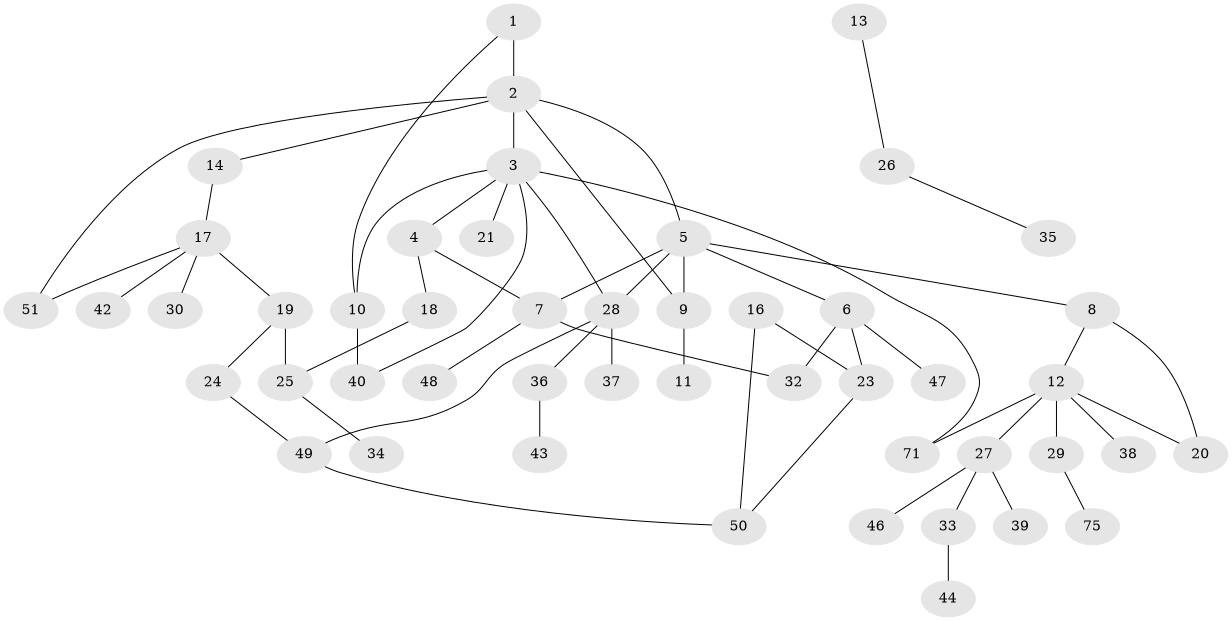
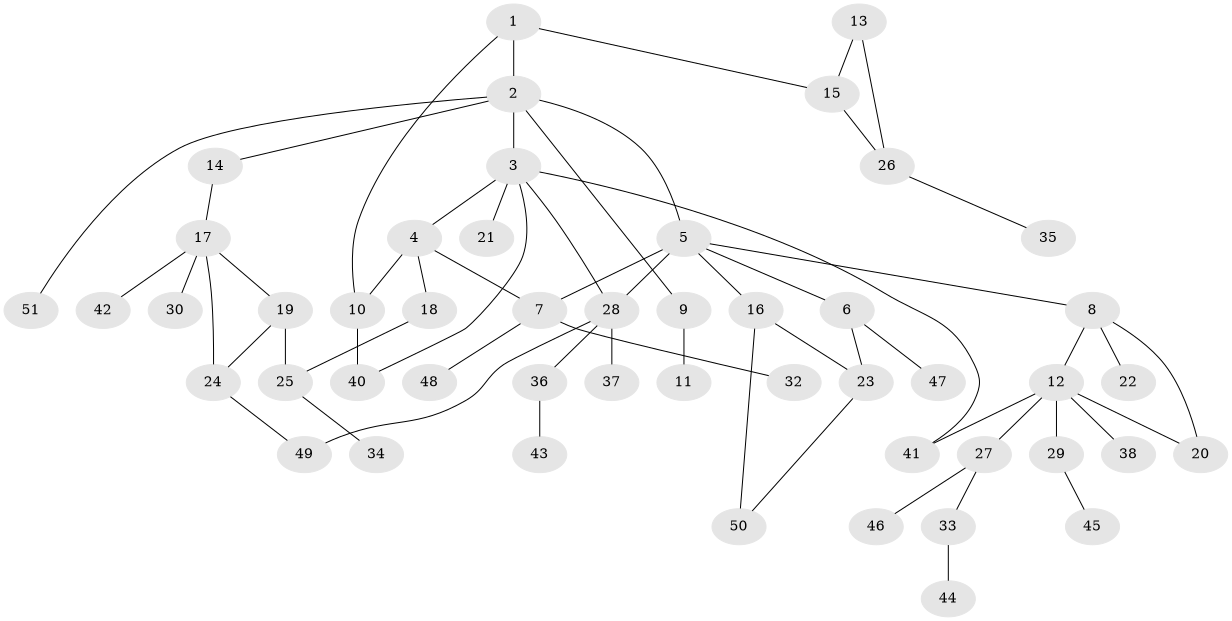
node "15": added
edge "3" -- "10": now "4" -- "10"
edge "17" -- "51": now "17" -- "24"
edge "5" -- "9": now "5" -- "16"
edge "6" -- "32": removed
node "22": added
node "71": label "71" -> "41"
edge "49" -- "50": removed
node "39": removed
node "75": label "75" -> "45"
